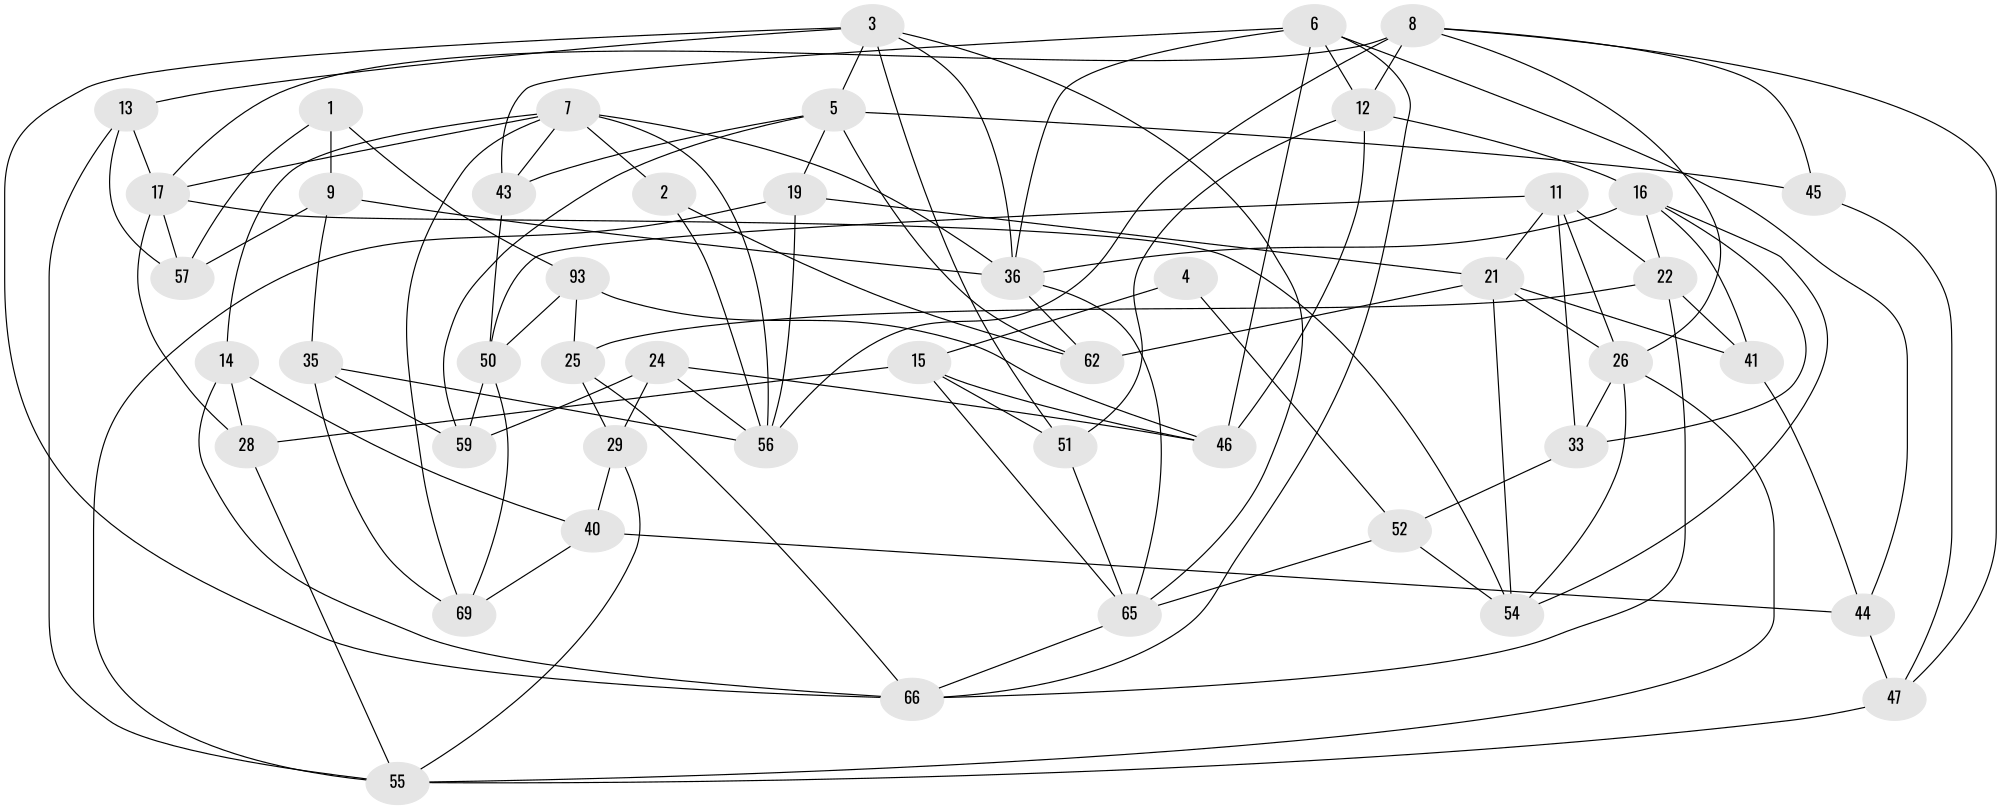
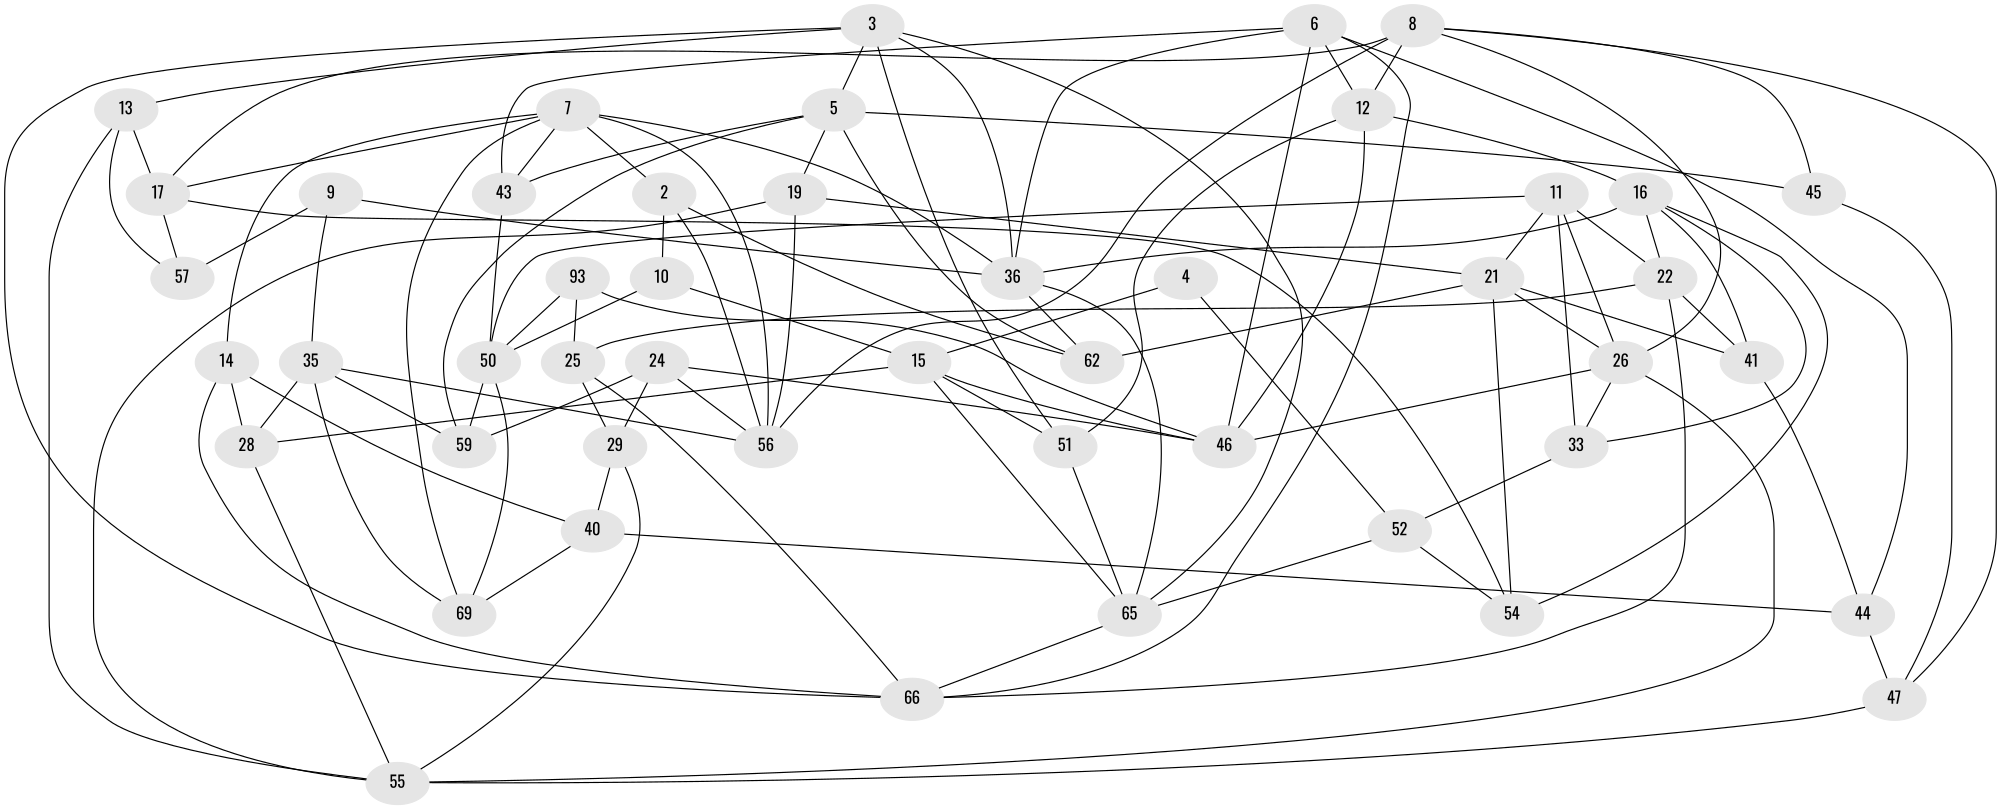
node "1": removed
node "10": added
edge "17" -- "28": now "35" -- "28"
edge "26" -- "54": now "26" -- "46"
